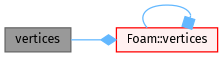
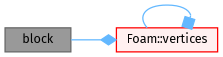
node "vertices": label "vertices" -> "block"
